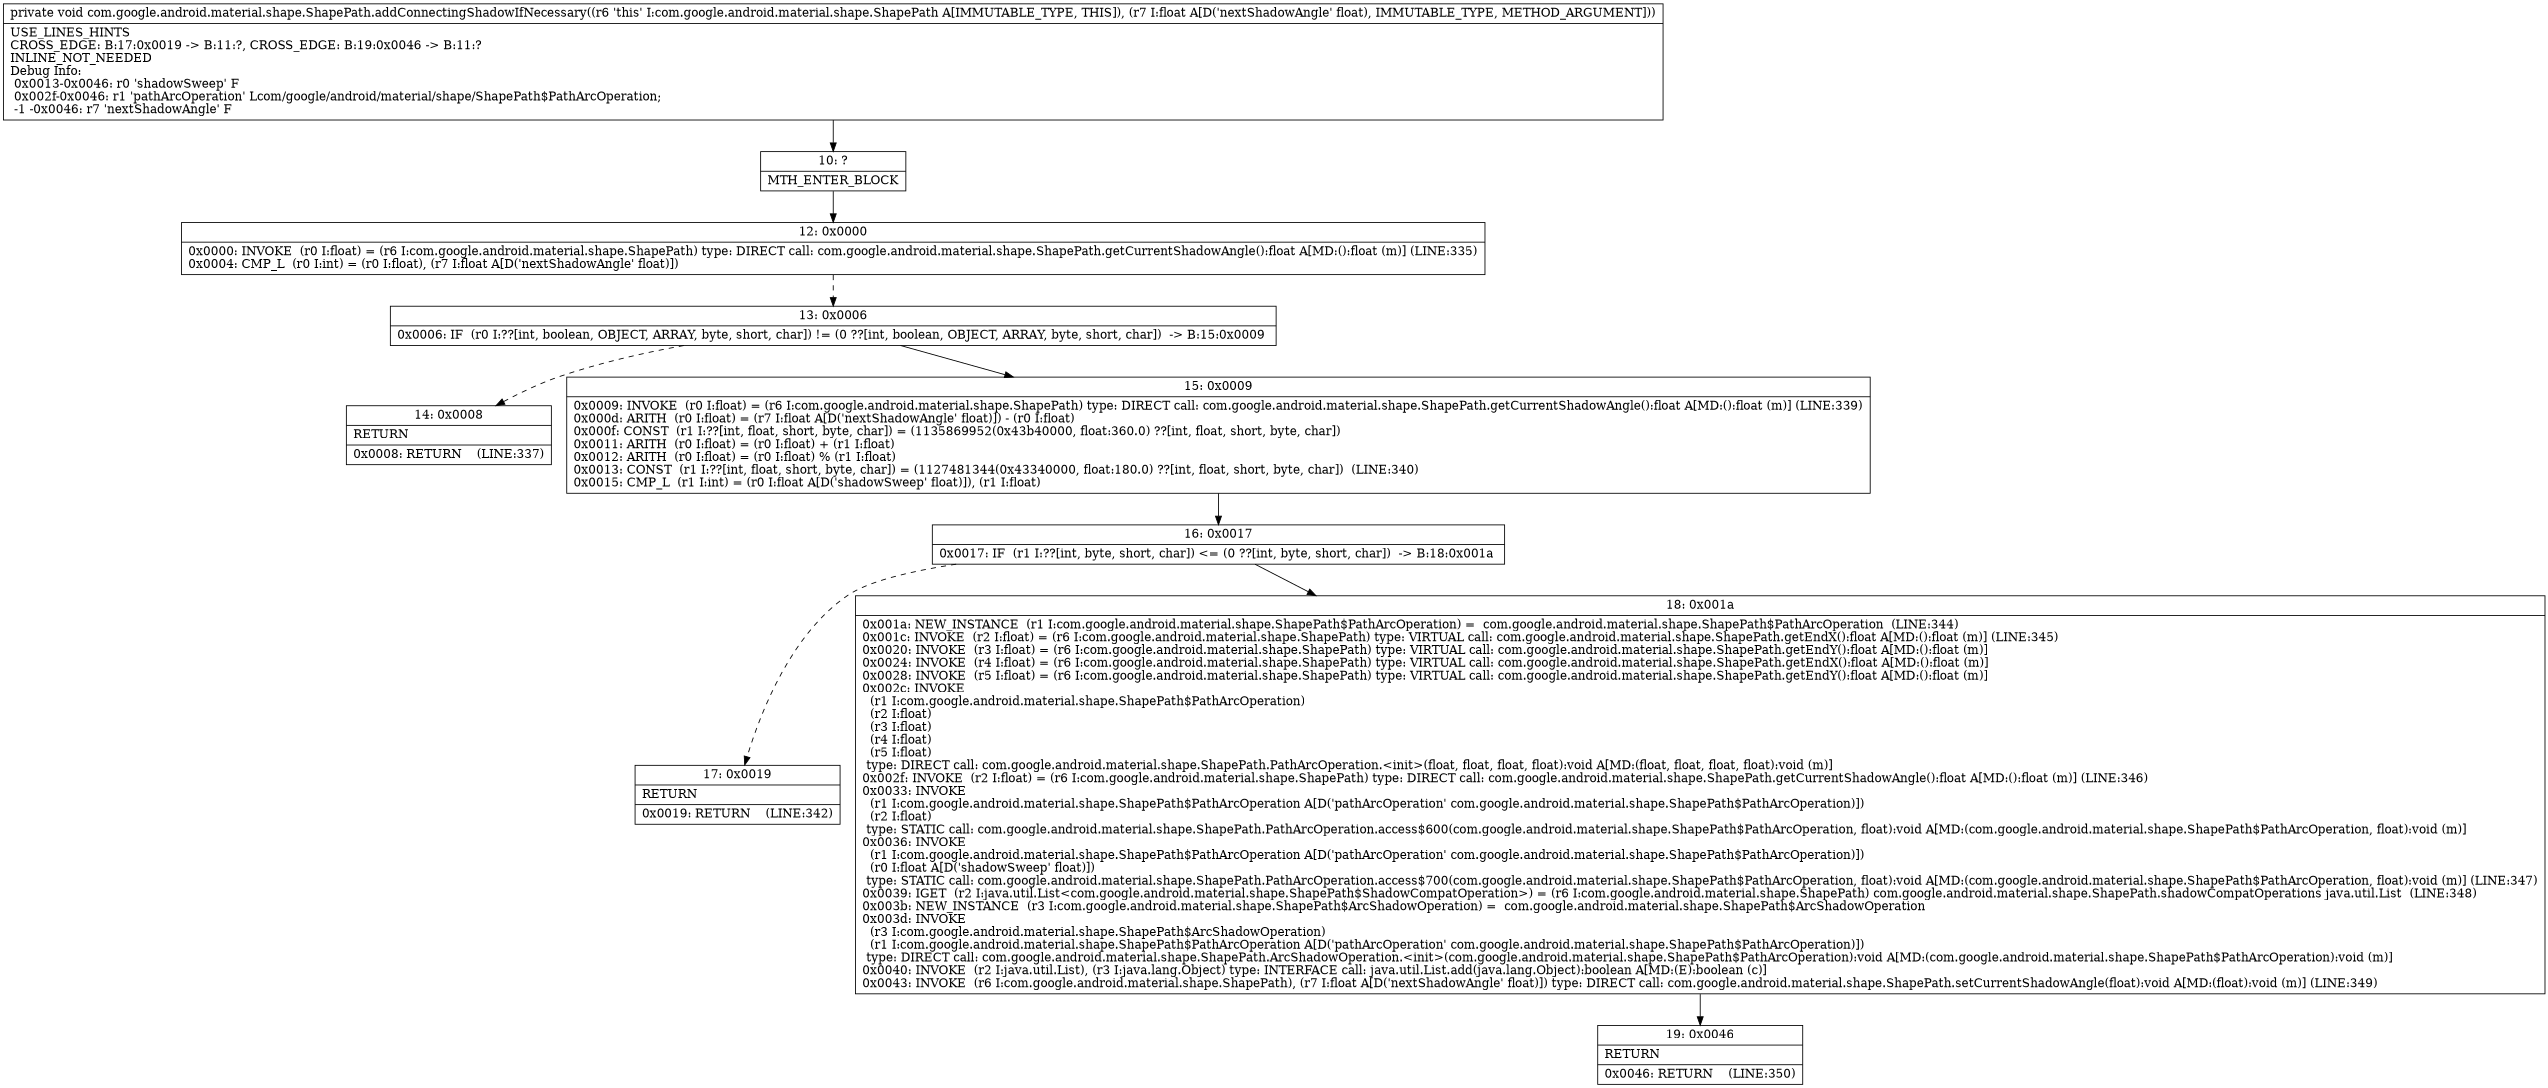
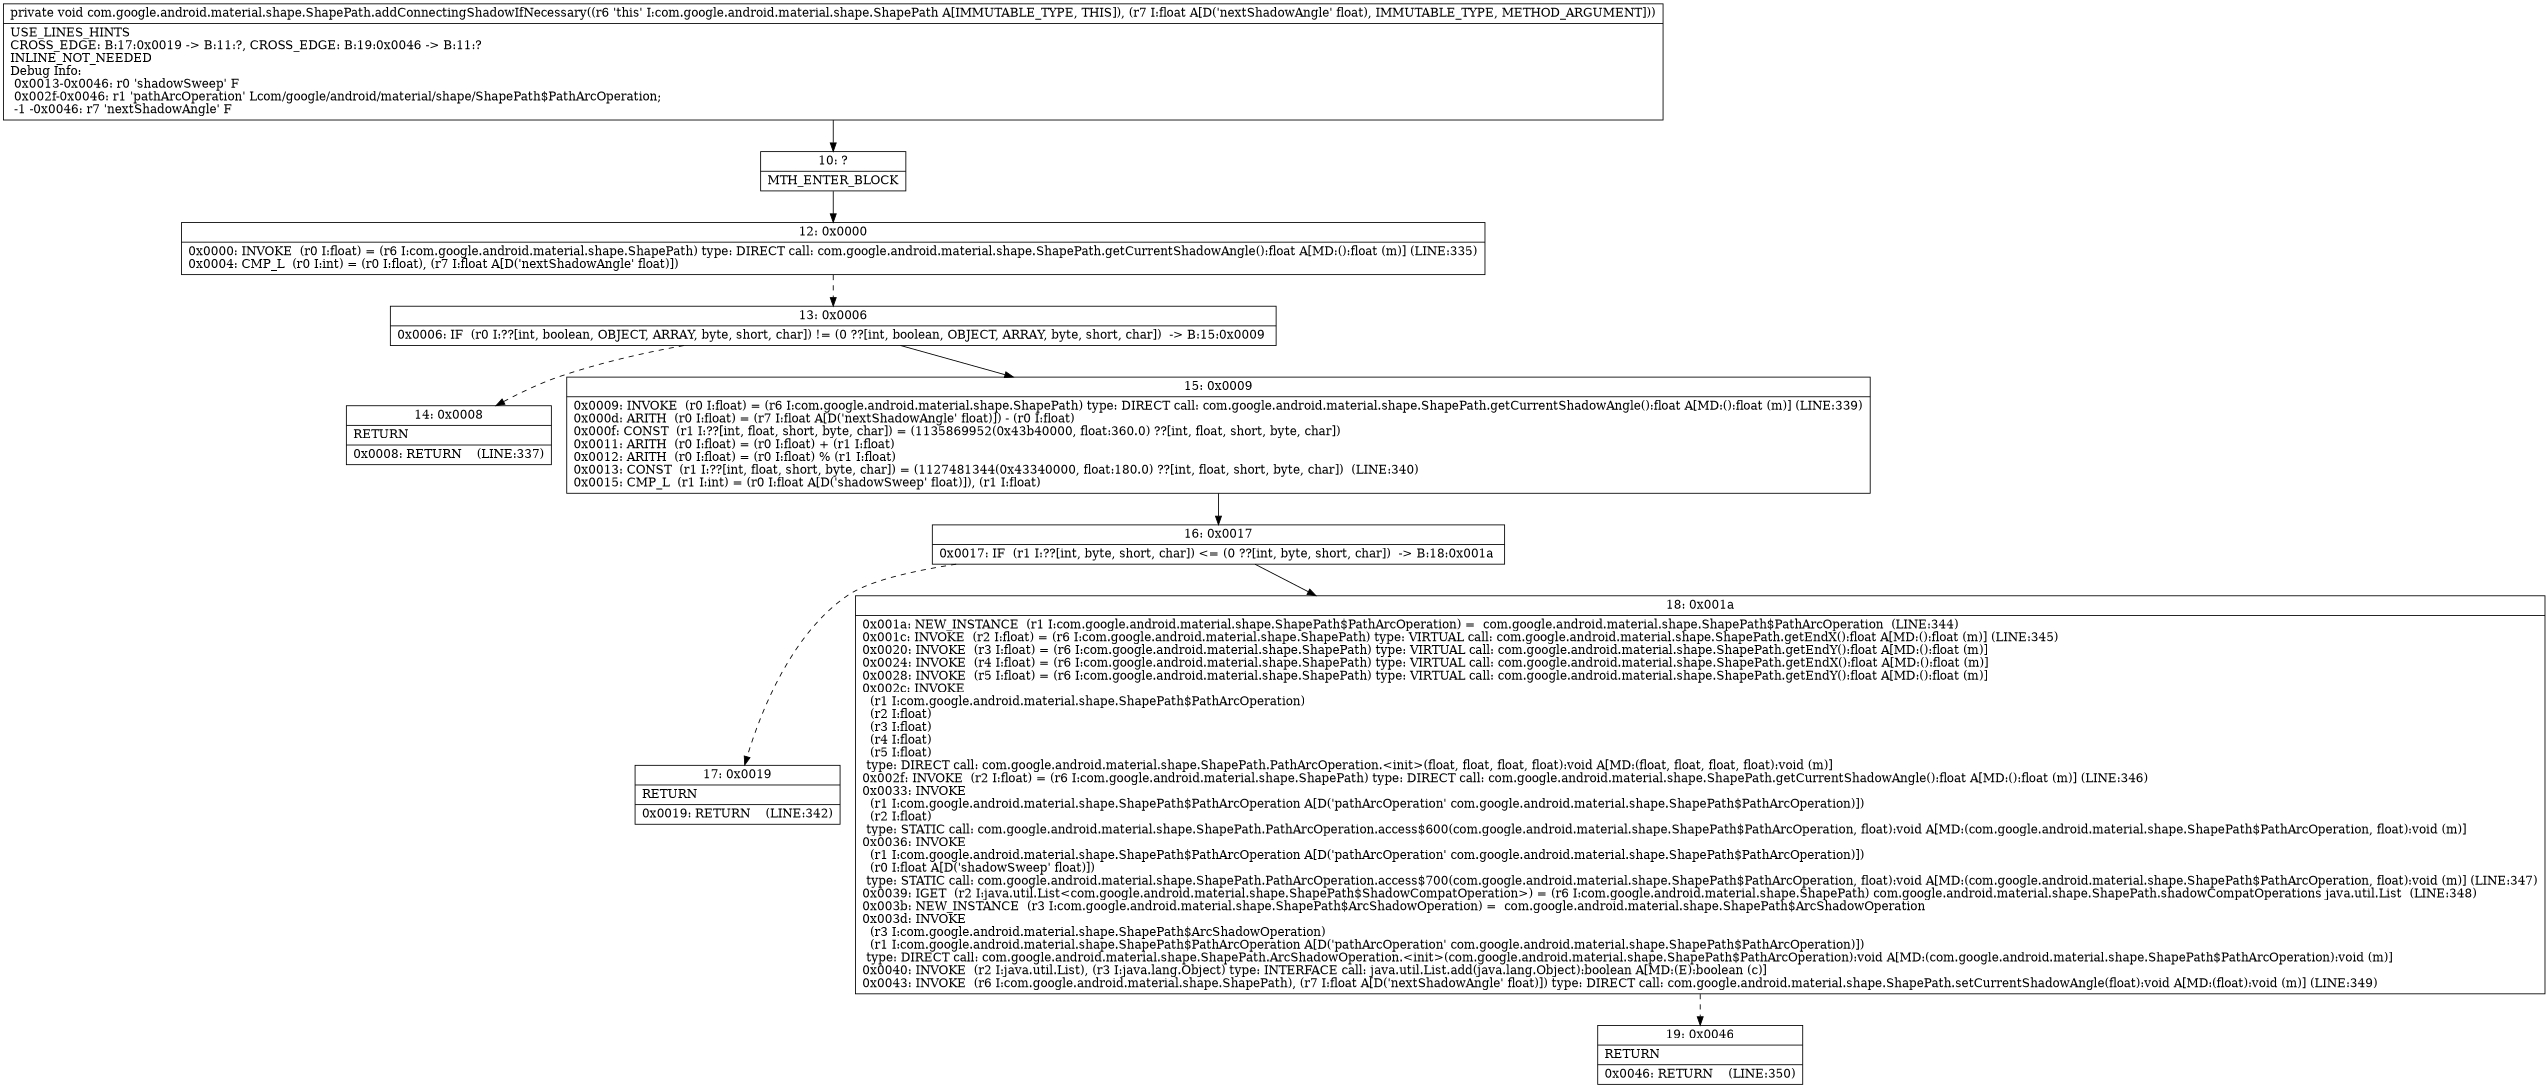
edge "18: 0x001a" -> "19: 0x0046": style solid -> dashed
